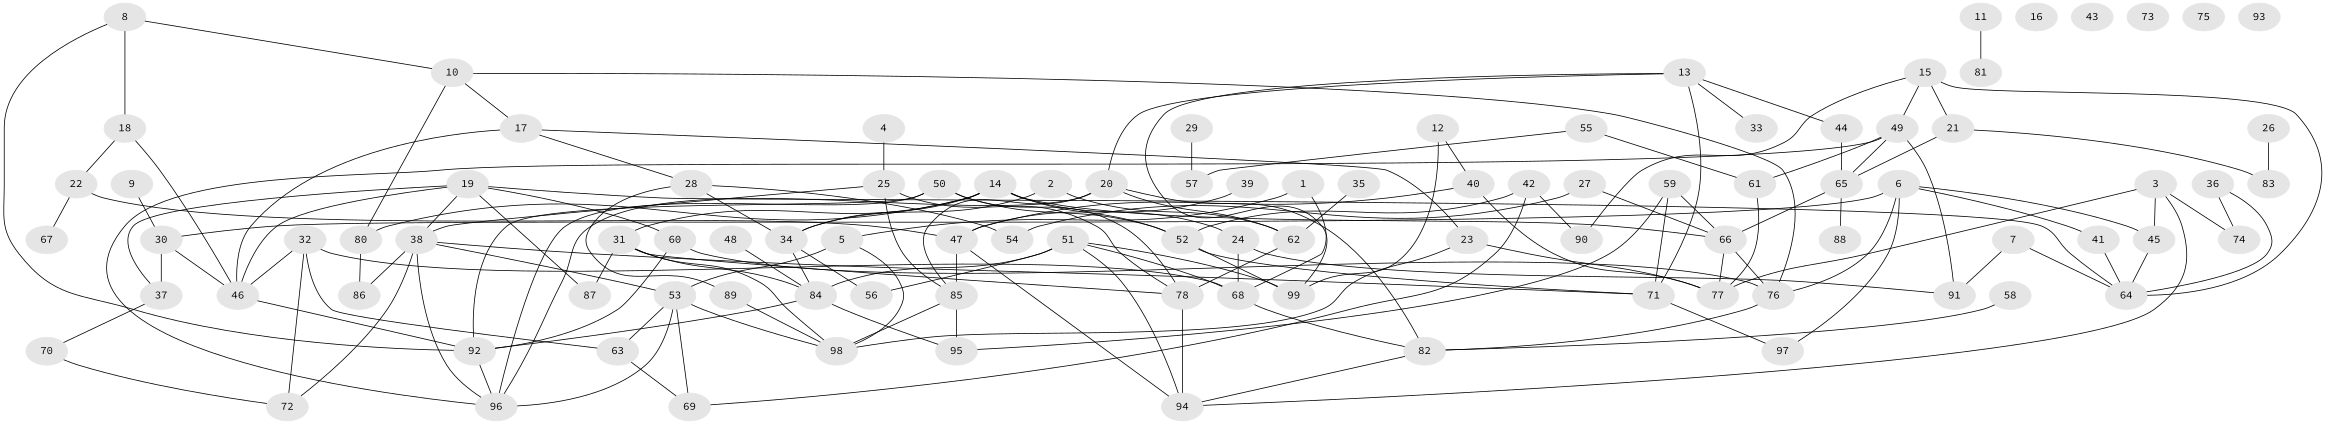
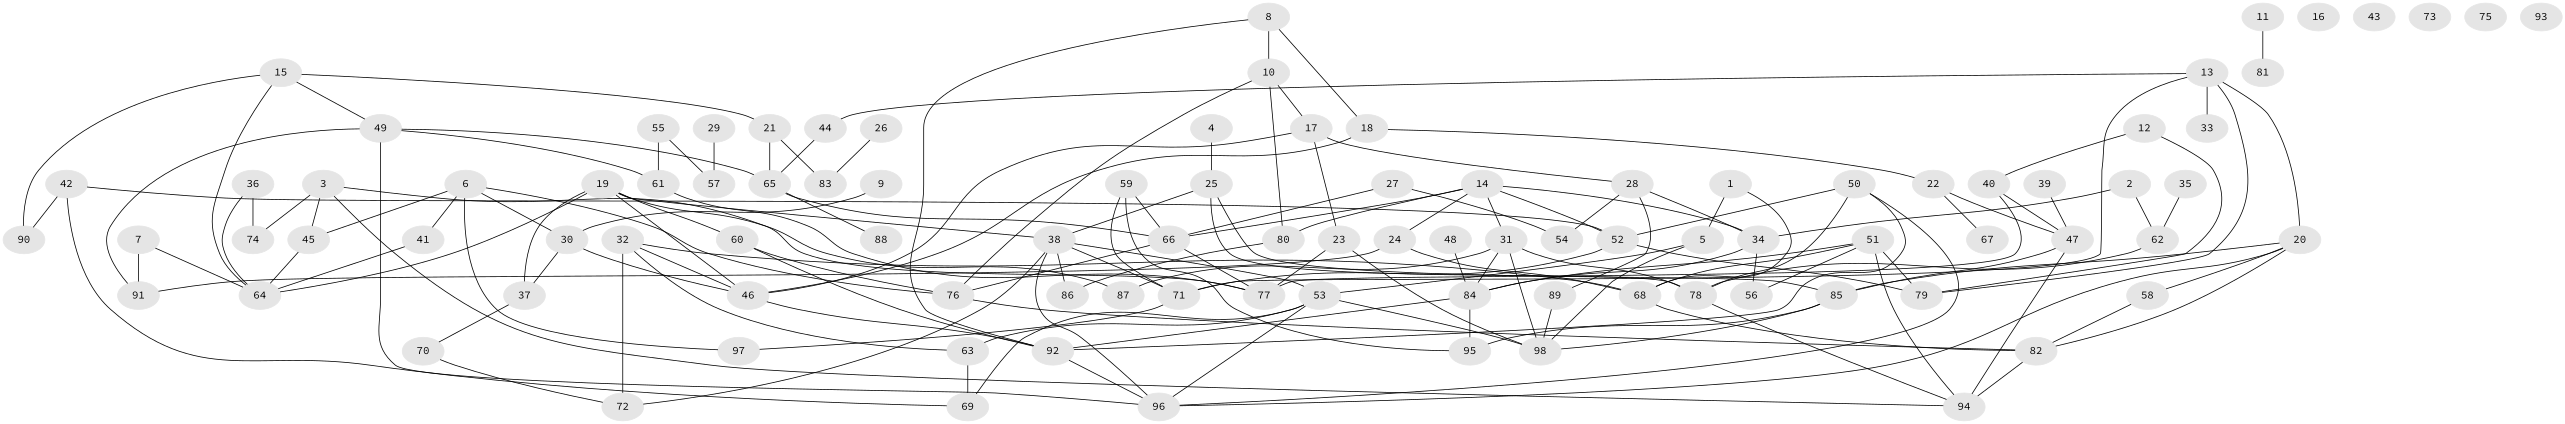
edge "20" -- "62": now "20" -- "58"
node "99": label "99" -> "79"
